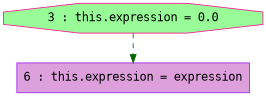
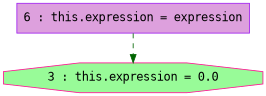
edge "3 : this.expression = 0.0" -> "6 : this.expression = expression": reversed
